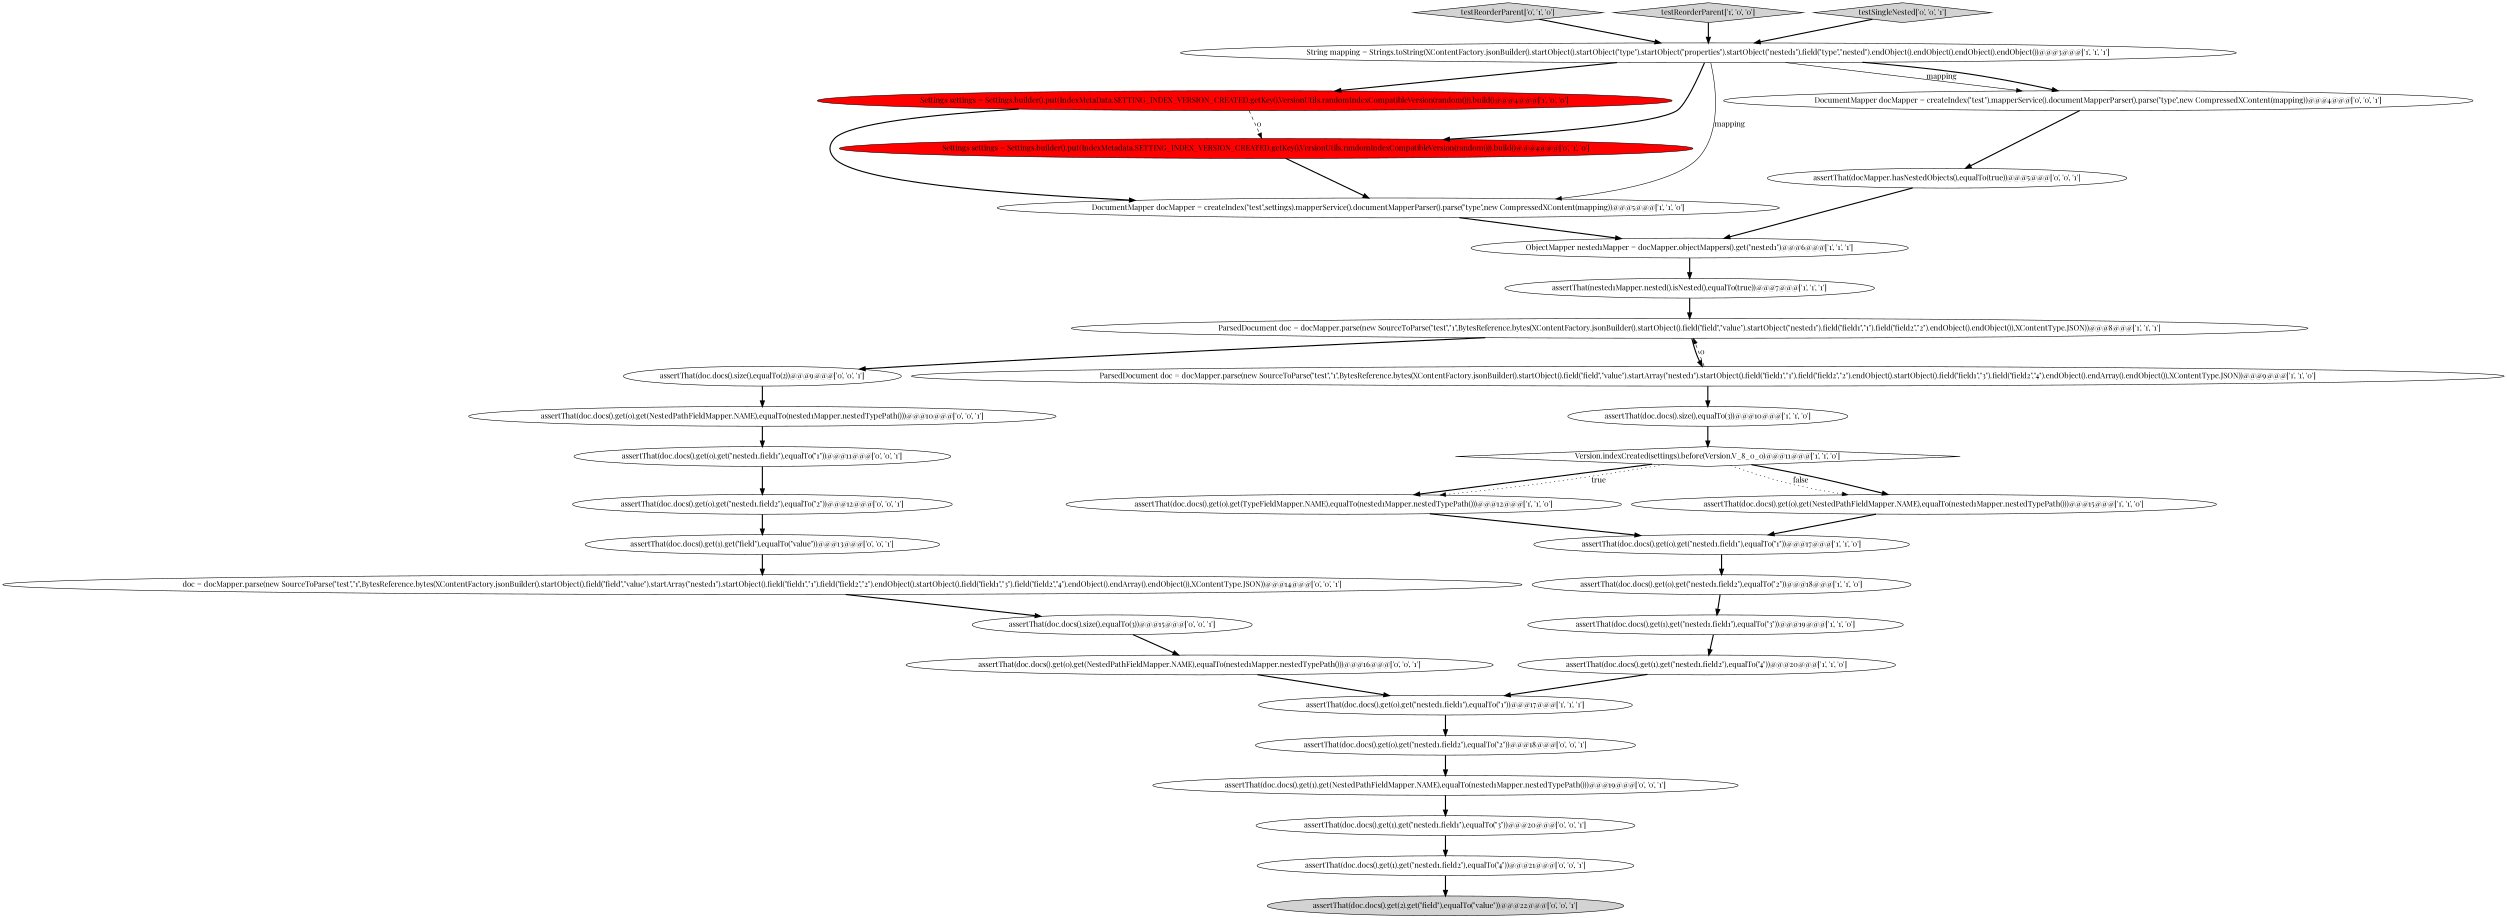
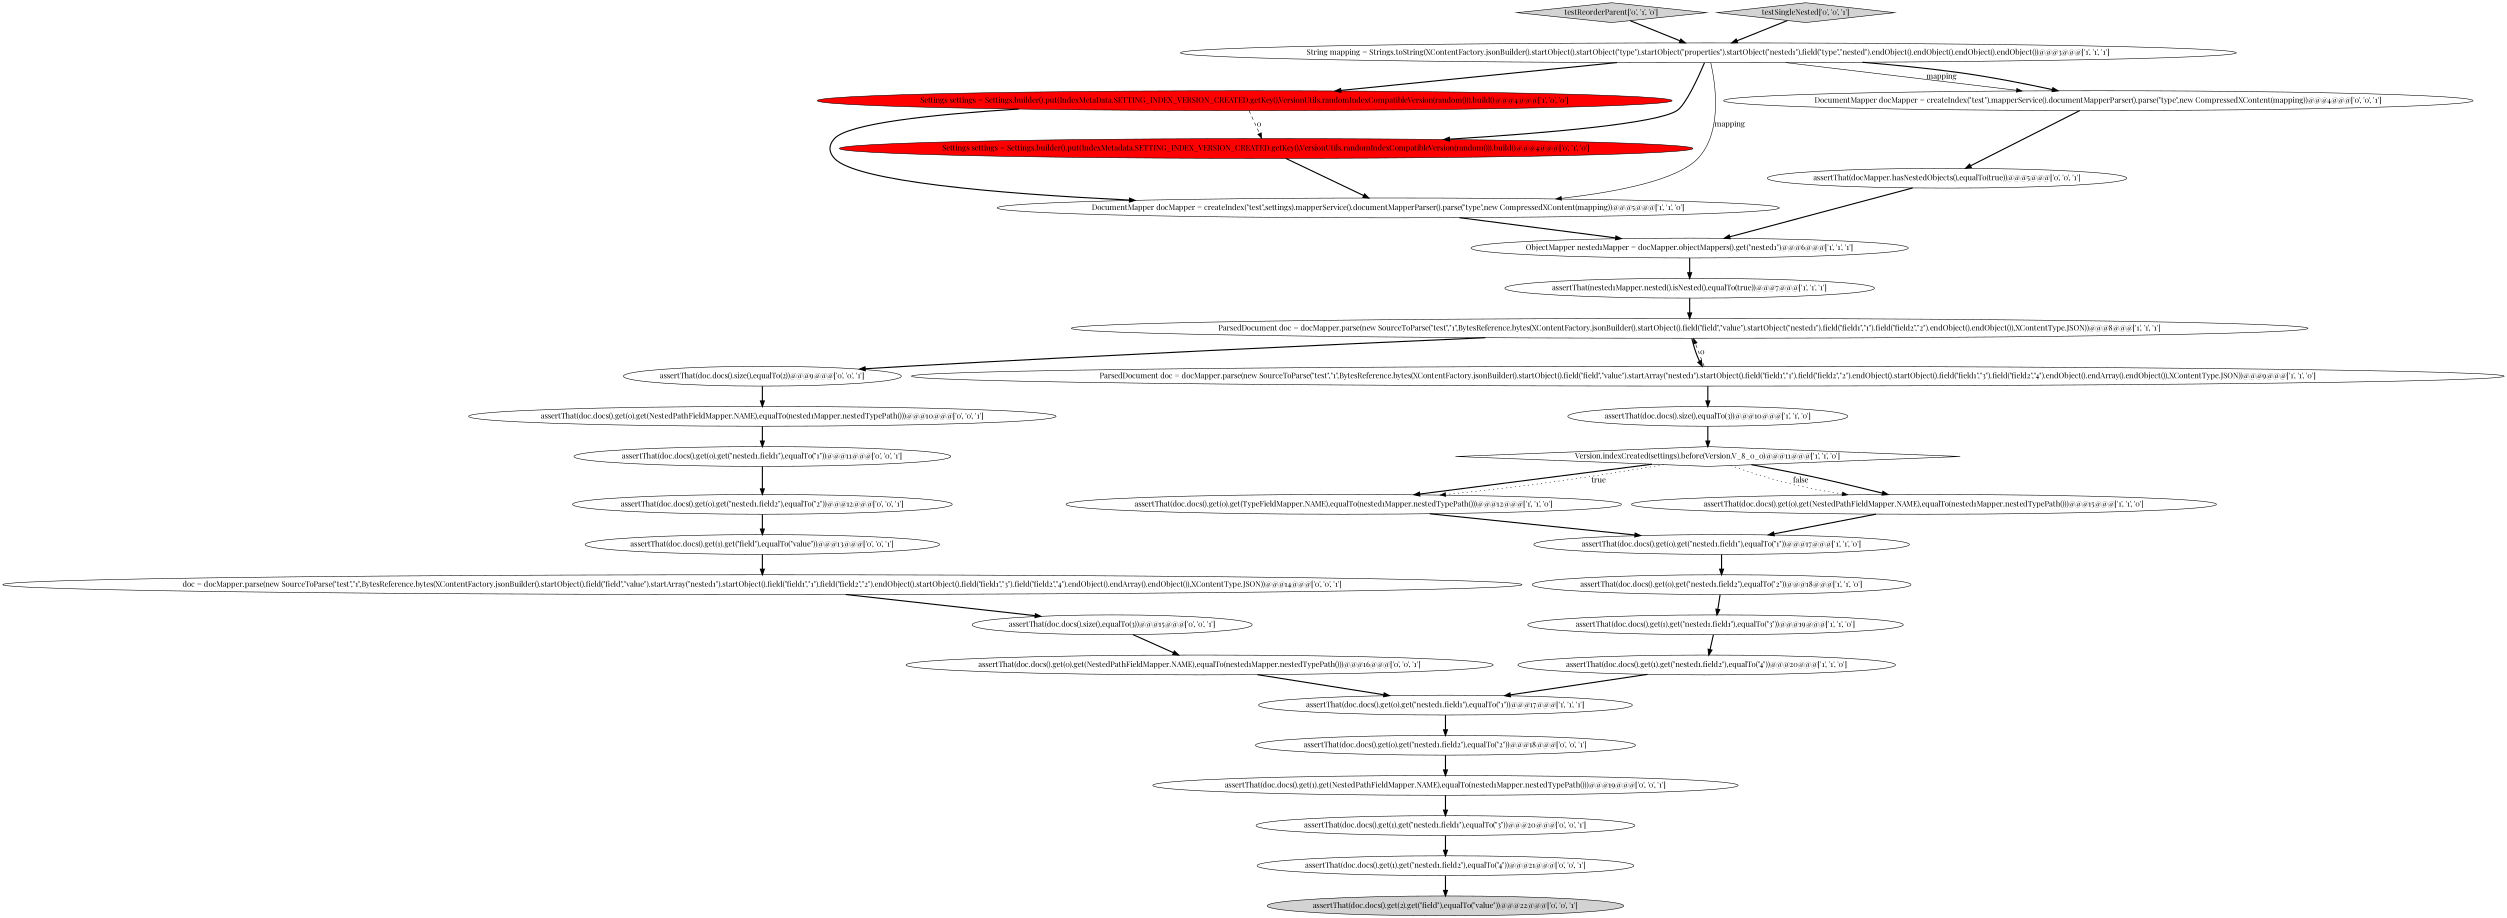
node "testReorderParent['1', '0', '0']": removed
